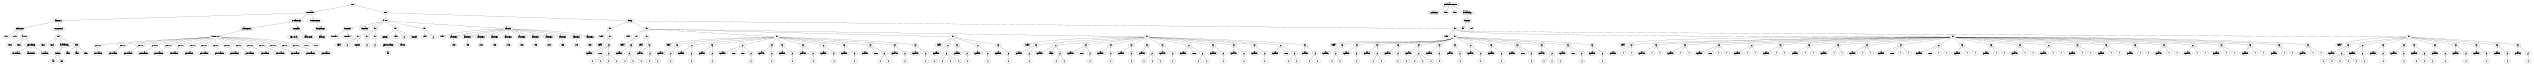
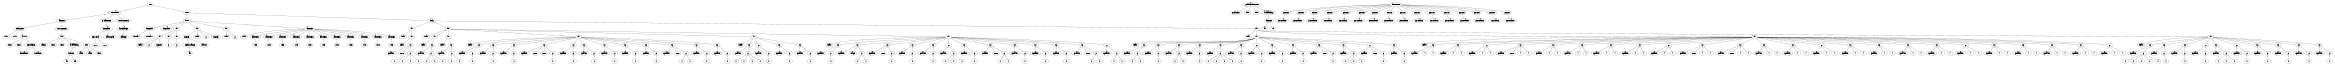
node "particDesc": removed
node "name": added
node "nameLink": removed
